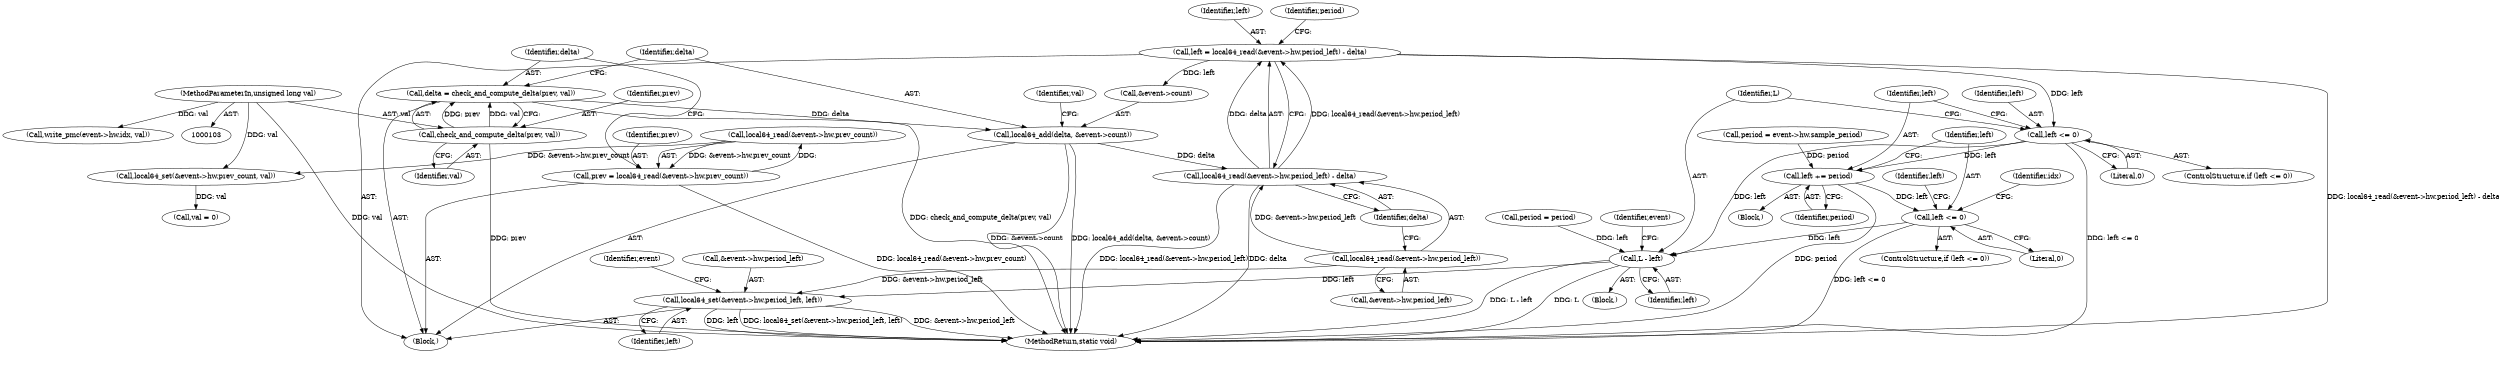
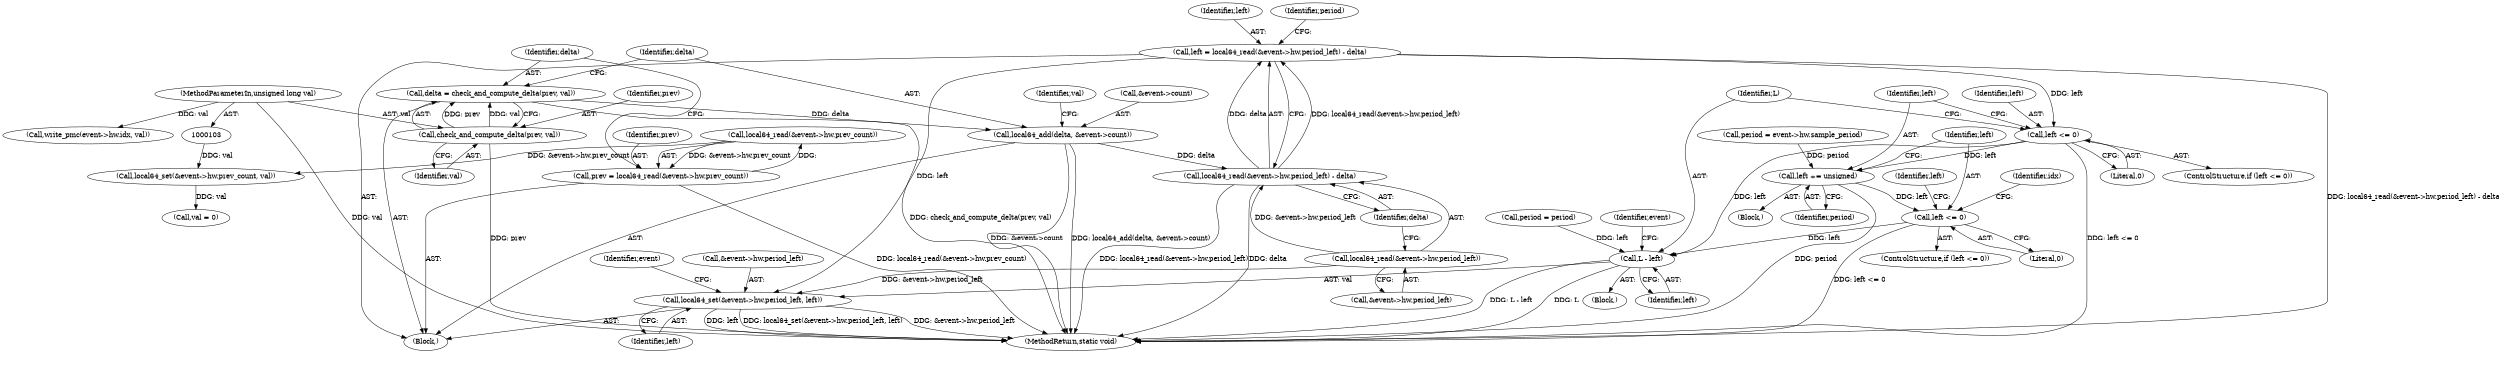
edge "(Call,left = local64_read(&event->hw.period_left) - delta)" -> "(Call,&event->count)": now "(Call,left = local64_read(&event->hw.period_left) - delta)" -> "(Call,local64_set(&event->hw.period_left, left))"
edge "(MethodParameterIn,unsigned long val)" -> "(Call,local64_set(&event->hw.prev_count, val))": now "1000103" -> "(Call,local64_set(&event->hw.prev_count, val))"
node "(Call,left += period)": label "(Call,left += period)" -> "(Call,left += unsigned)"
edge "(Call,L - left)" -> "(Call,local64_set(&event->hw.period_left, left))": label "DDG: left" -> "AST: val"
